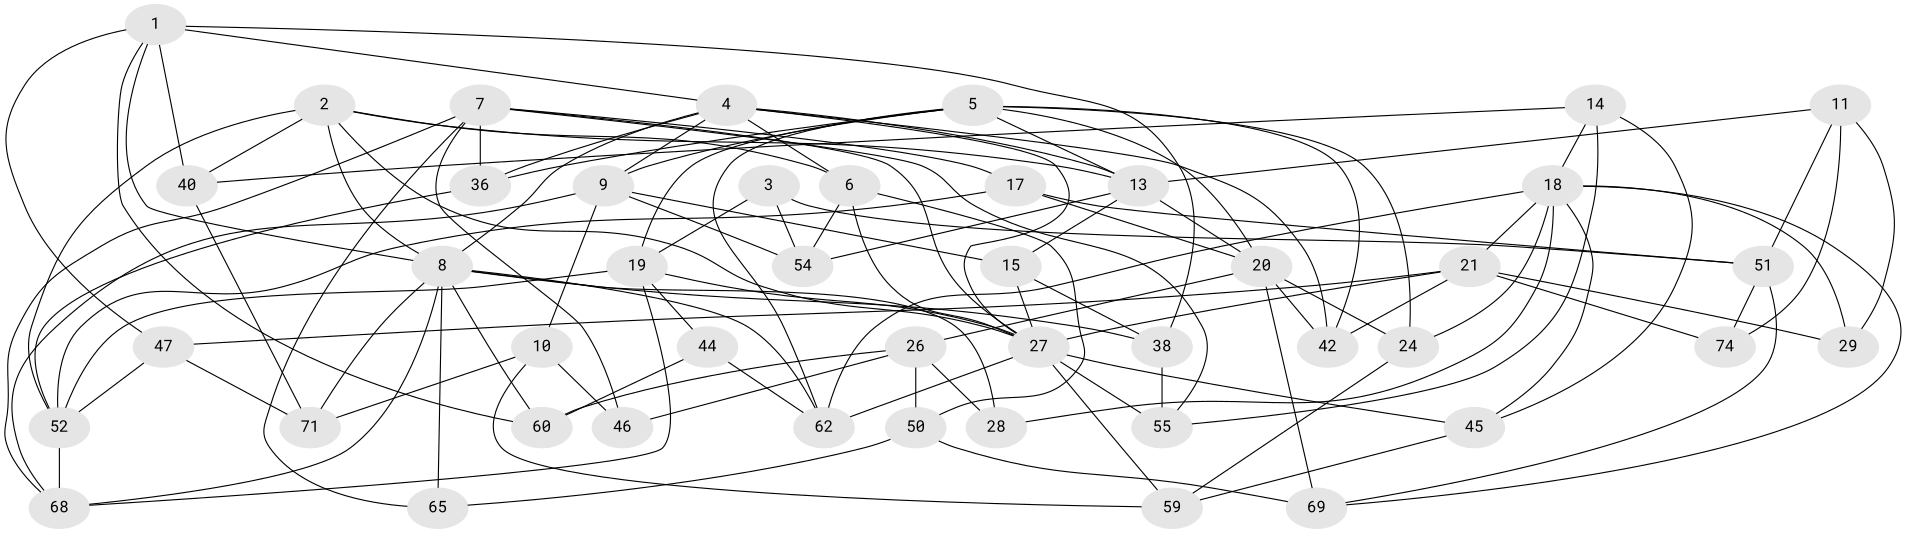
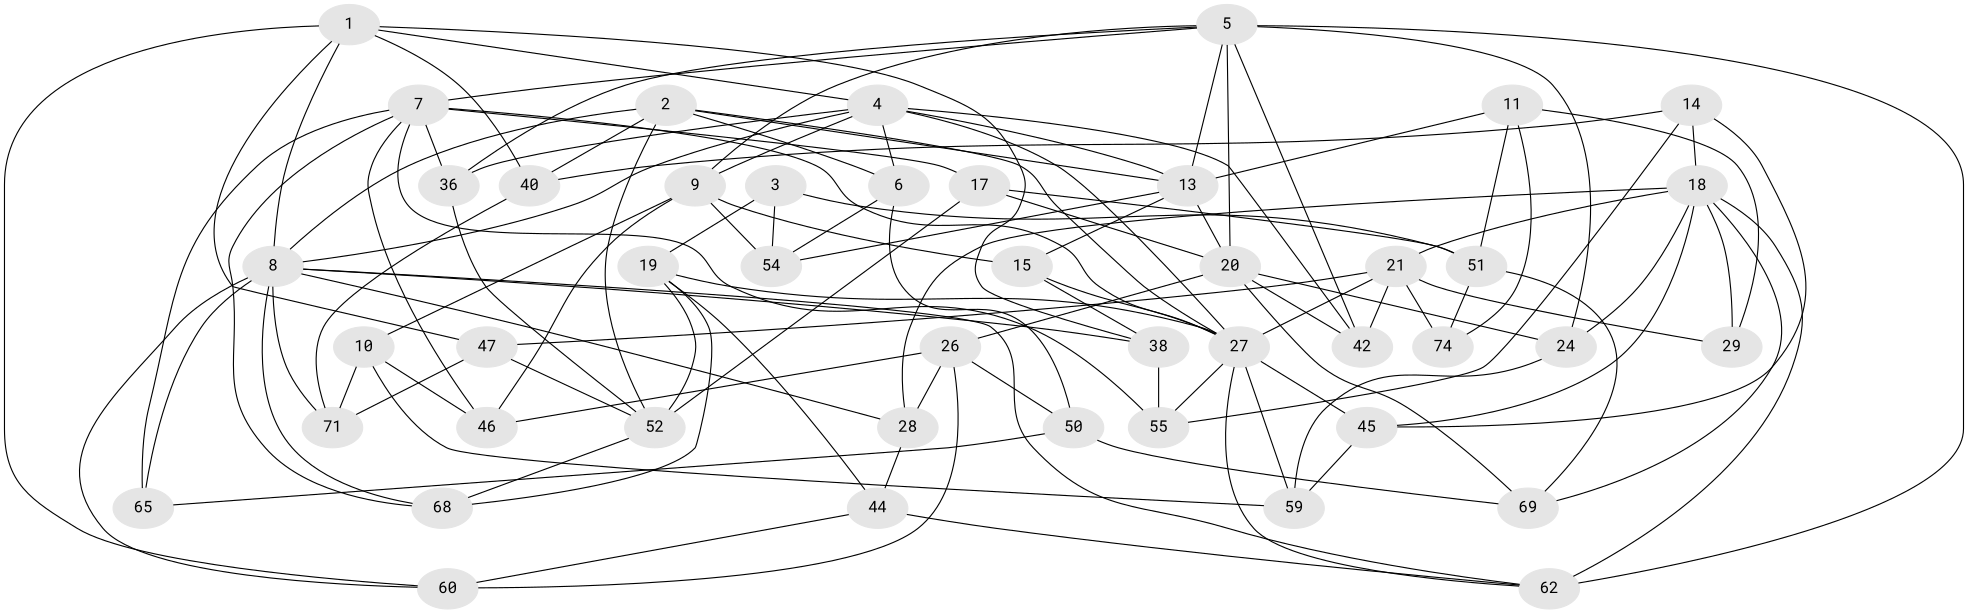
edge "5" -- "19": now "5" -- "7"
edge "9" -- "68": now "9" -- "46"
edge "6" -- "27": removed
edge "28" -- "44": added
